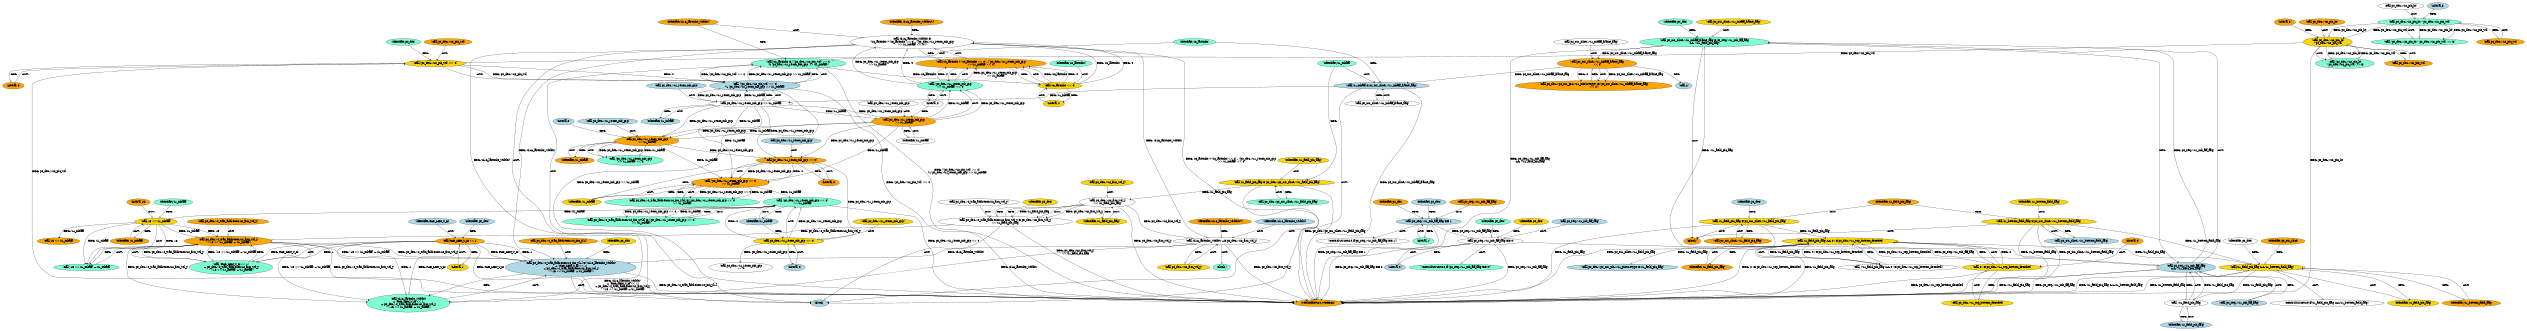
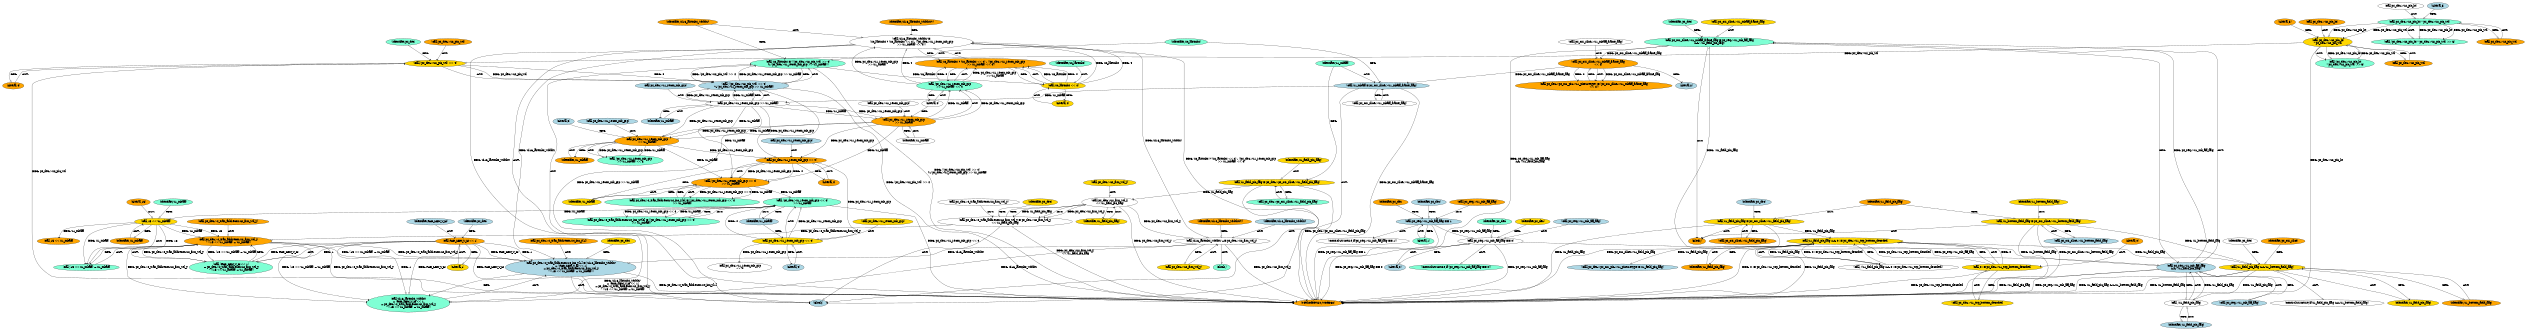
node "(Call,2)": label "(Call,2)" -> "(Literal,2)"
